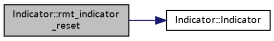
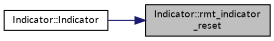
edge "Indicator::rmt_indicator _reset" -> "Indicator::Indicator": reversed
